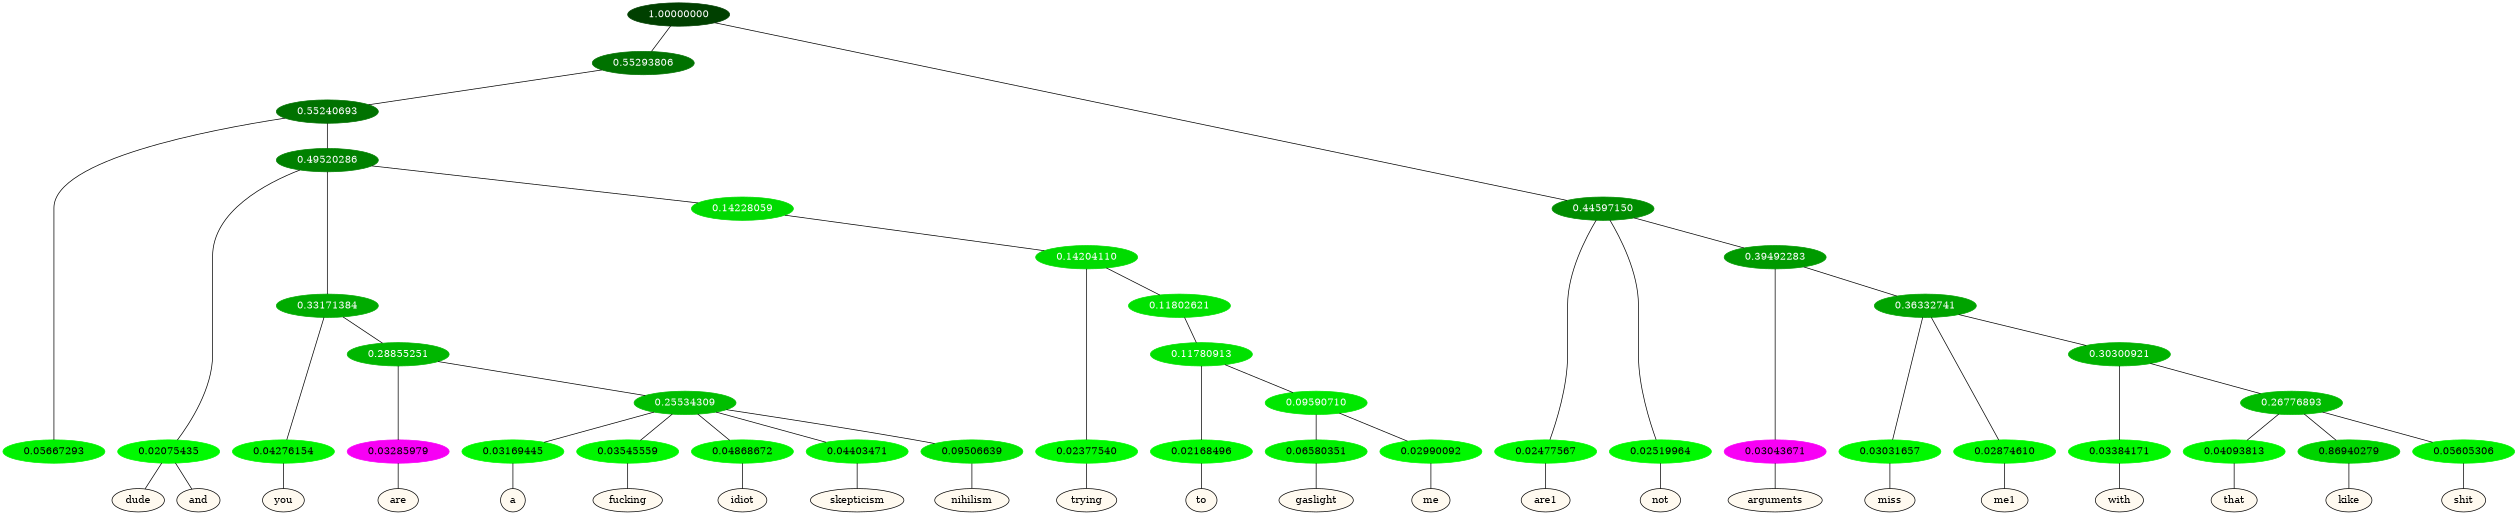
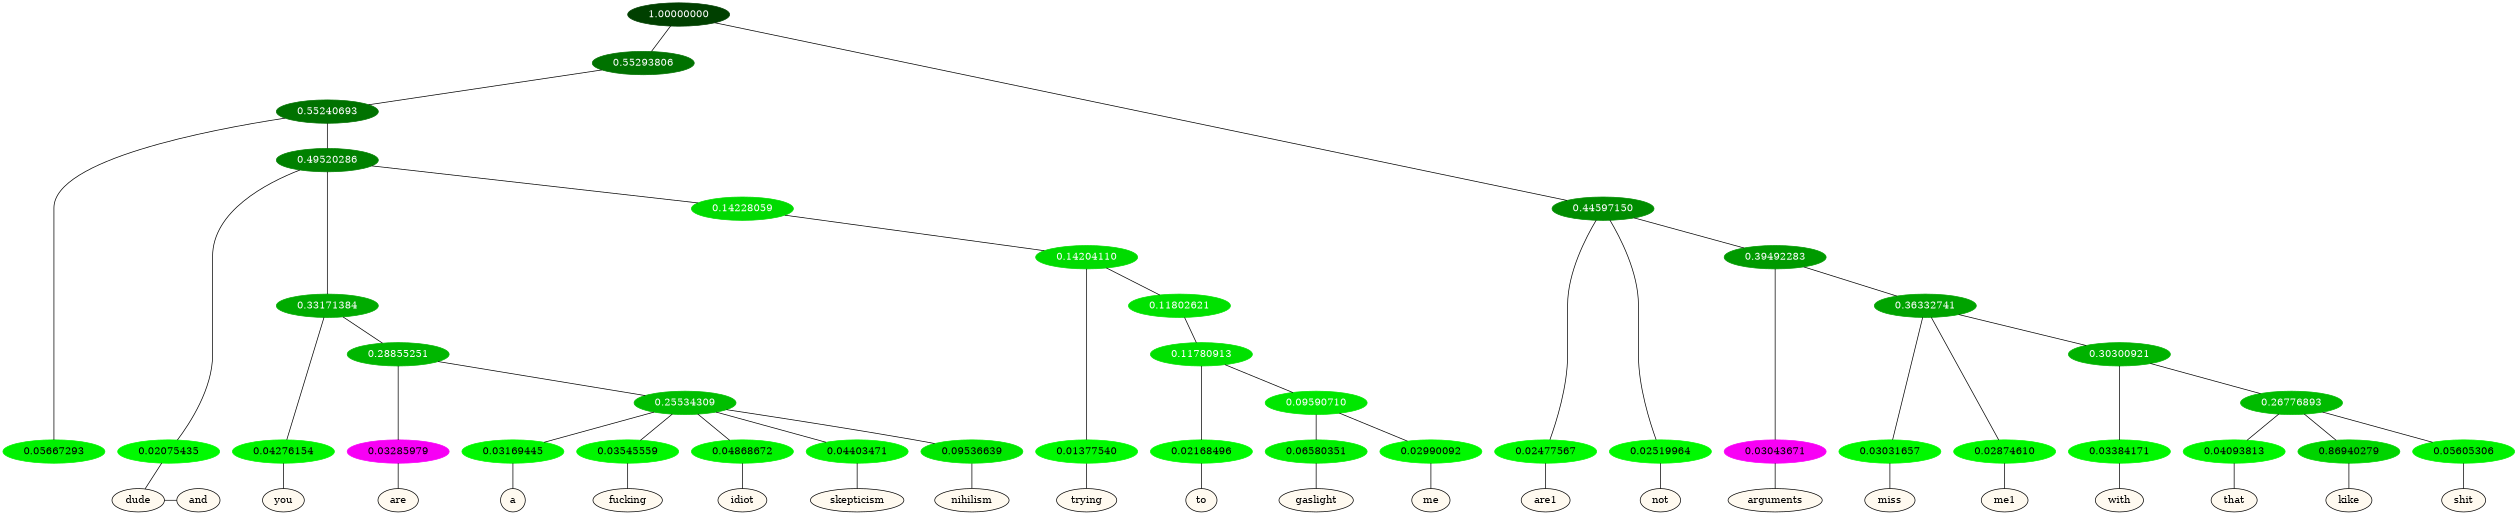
node "0.09506639": label "0.09506639" -> "0.09536639"
node "0.02377540": label "0.02377540" -> "0.01377540"
edge "0.02075435" -- "and": now "dude" -- "and"
